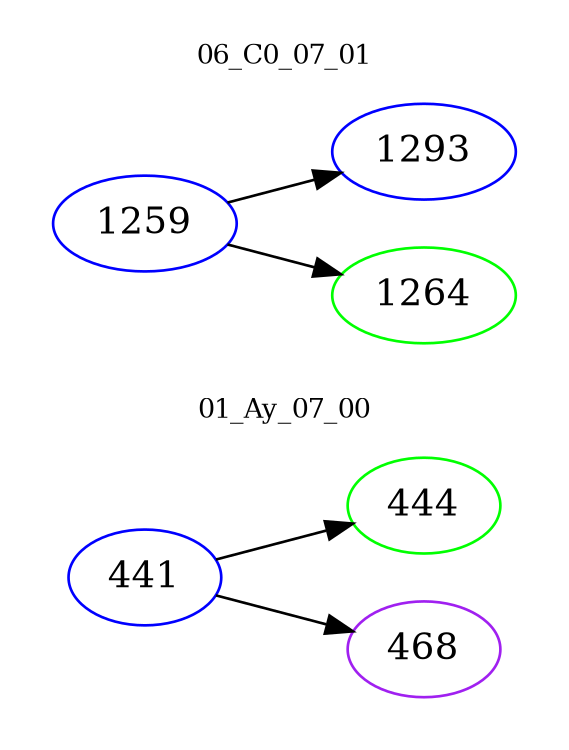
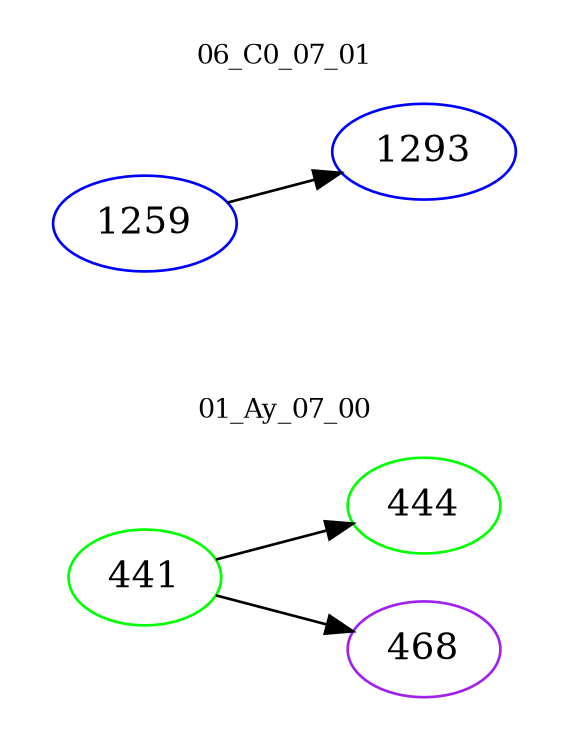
node "1264": removed
node "441": color blue -> green
